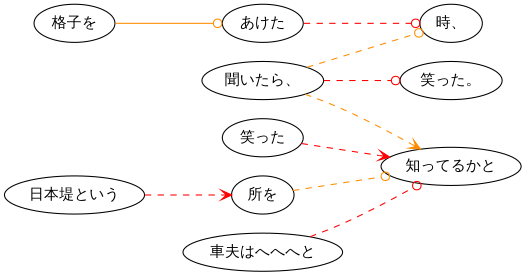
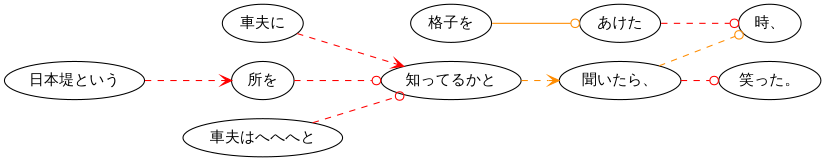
edge "聞いたら、" -> "知ってるかと": reversed
node "笑った": label "笑った" -> "車夫に"
edge "所を" -> "知ってるかと": color darkorange -> red
